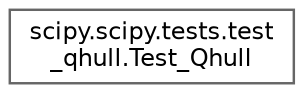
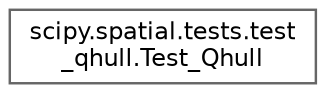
node "scipy.scipy.tests.test _qhull.Test_Qhull": label "scipy.scipy.tests.test _qhull.Test_Qhull" -> "scipy.spatial.tests.test _qhull.Test_Qhull"
